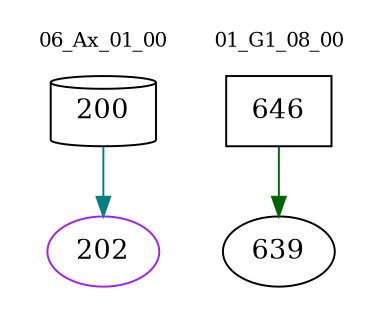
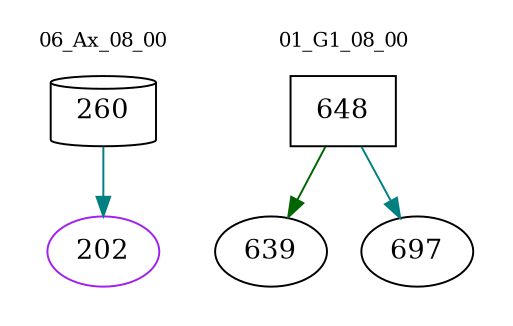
cluster "06_Ax_01_00": label "06_Ax_01_00" -> "06_Ax_08_00"
node "200": label "200" -> "260"
node "646": label "646" -> "648"
node "697": added
